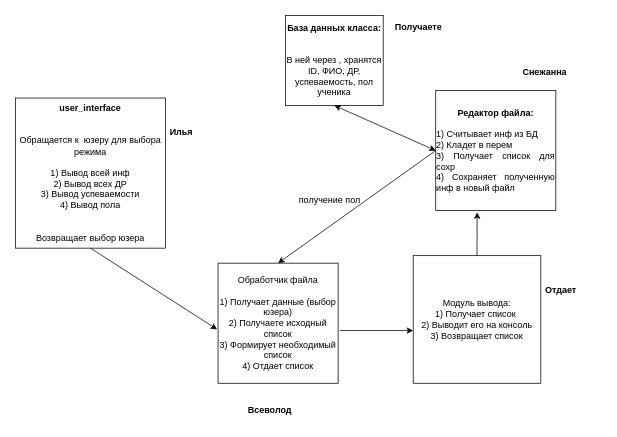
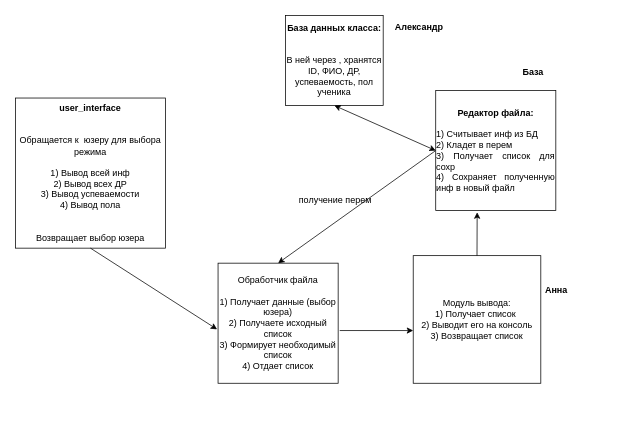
node "Получаете": label "Получаете" -> "Александр"
node "Снежанна": label "Снежанна" -> "База"
node "Илья": removed
node "получение пол": label "получение пол" -> "получение перем"
node "Отдает": label "Отдает" -> "Анна"
node "Всеволод": removed
